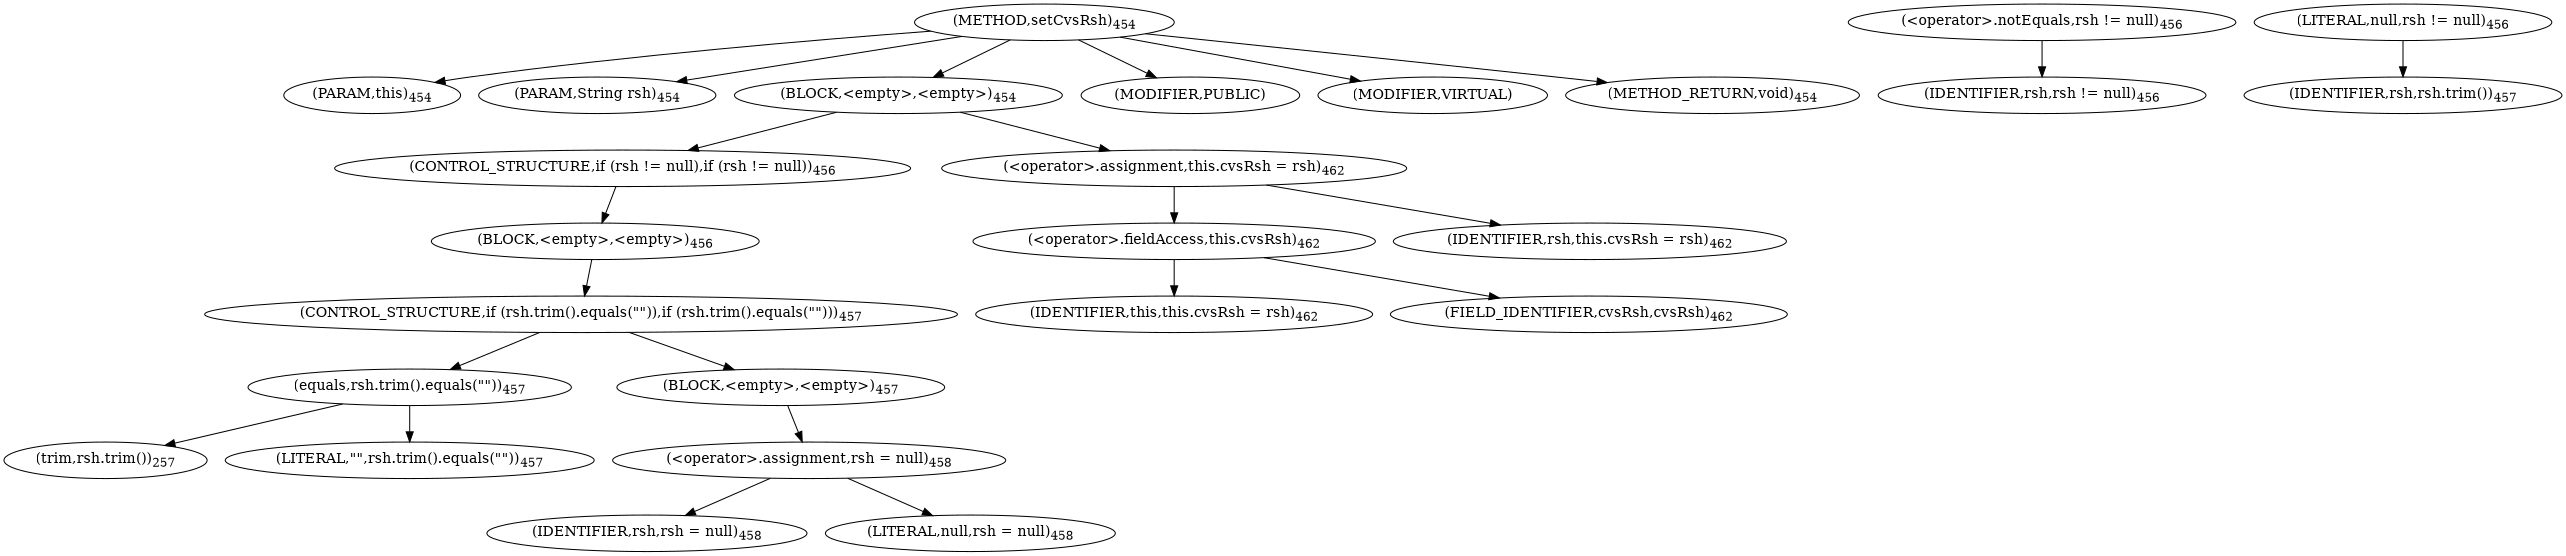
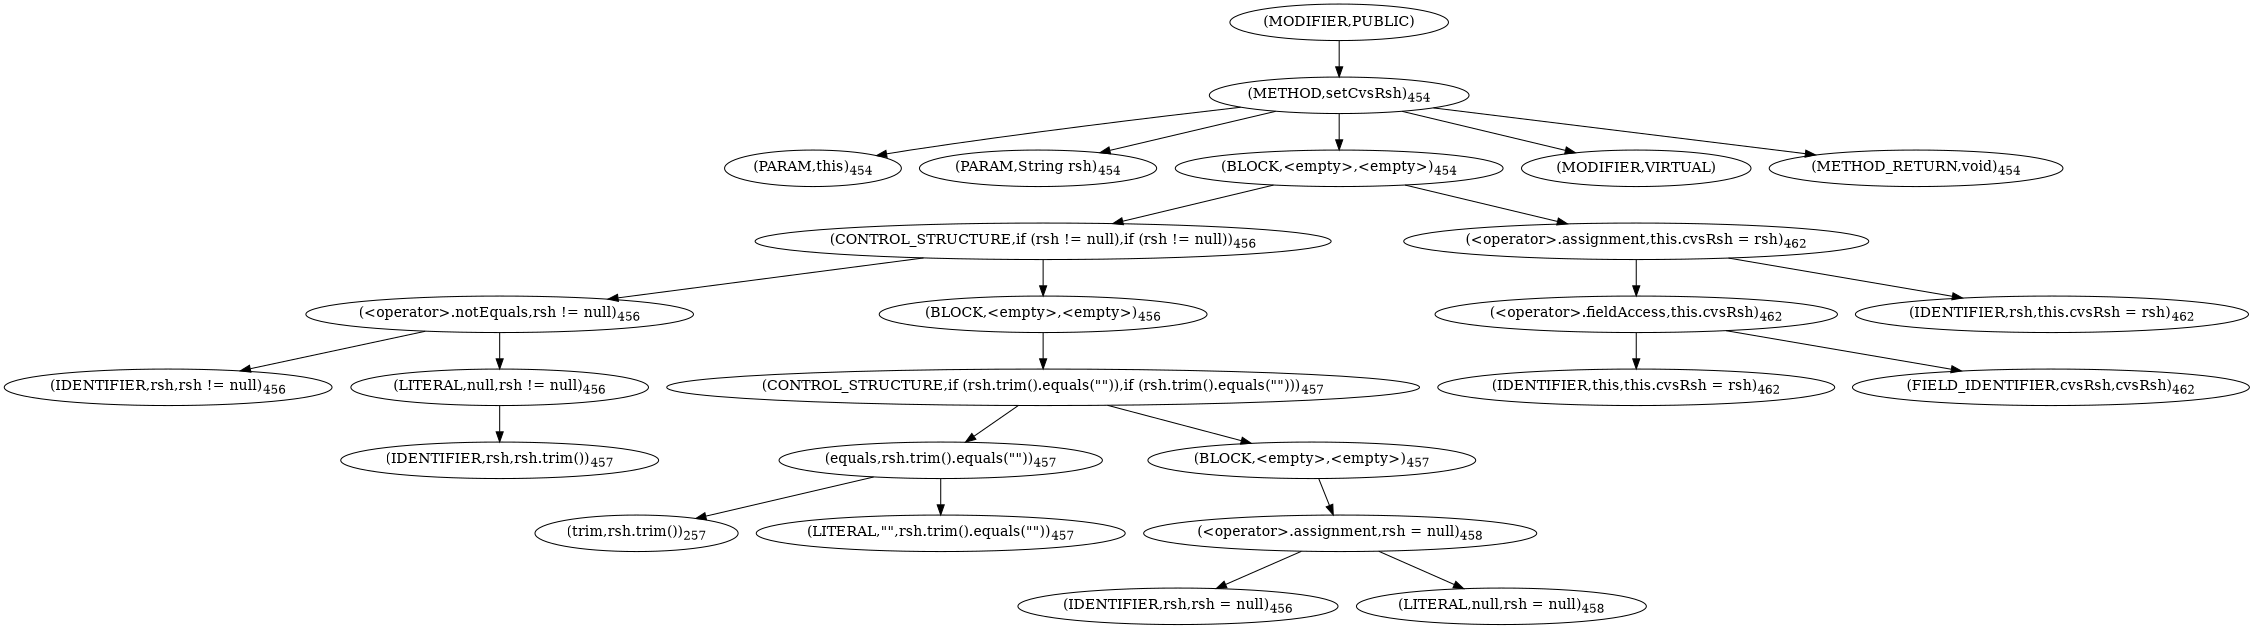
edge "(METHOD,setCvsRsh)" -> "(MODIFIER,PUBLIC)": reversed
edge "(CONTROL_STRUCTURE,if (rsh != null),if (rsh != null))" -> "(<operator>.notEquals,rsh != null)": added
edge "(<operator>.notEquals,rsh != null)" -> "(LITERAL,null,rsh != null)": added
node "(IDENTIFIER,rsh,rsh = null)": text "458" -> "456"
